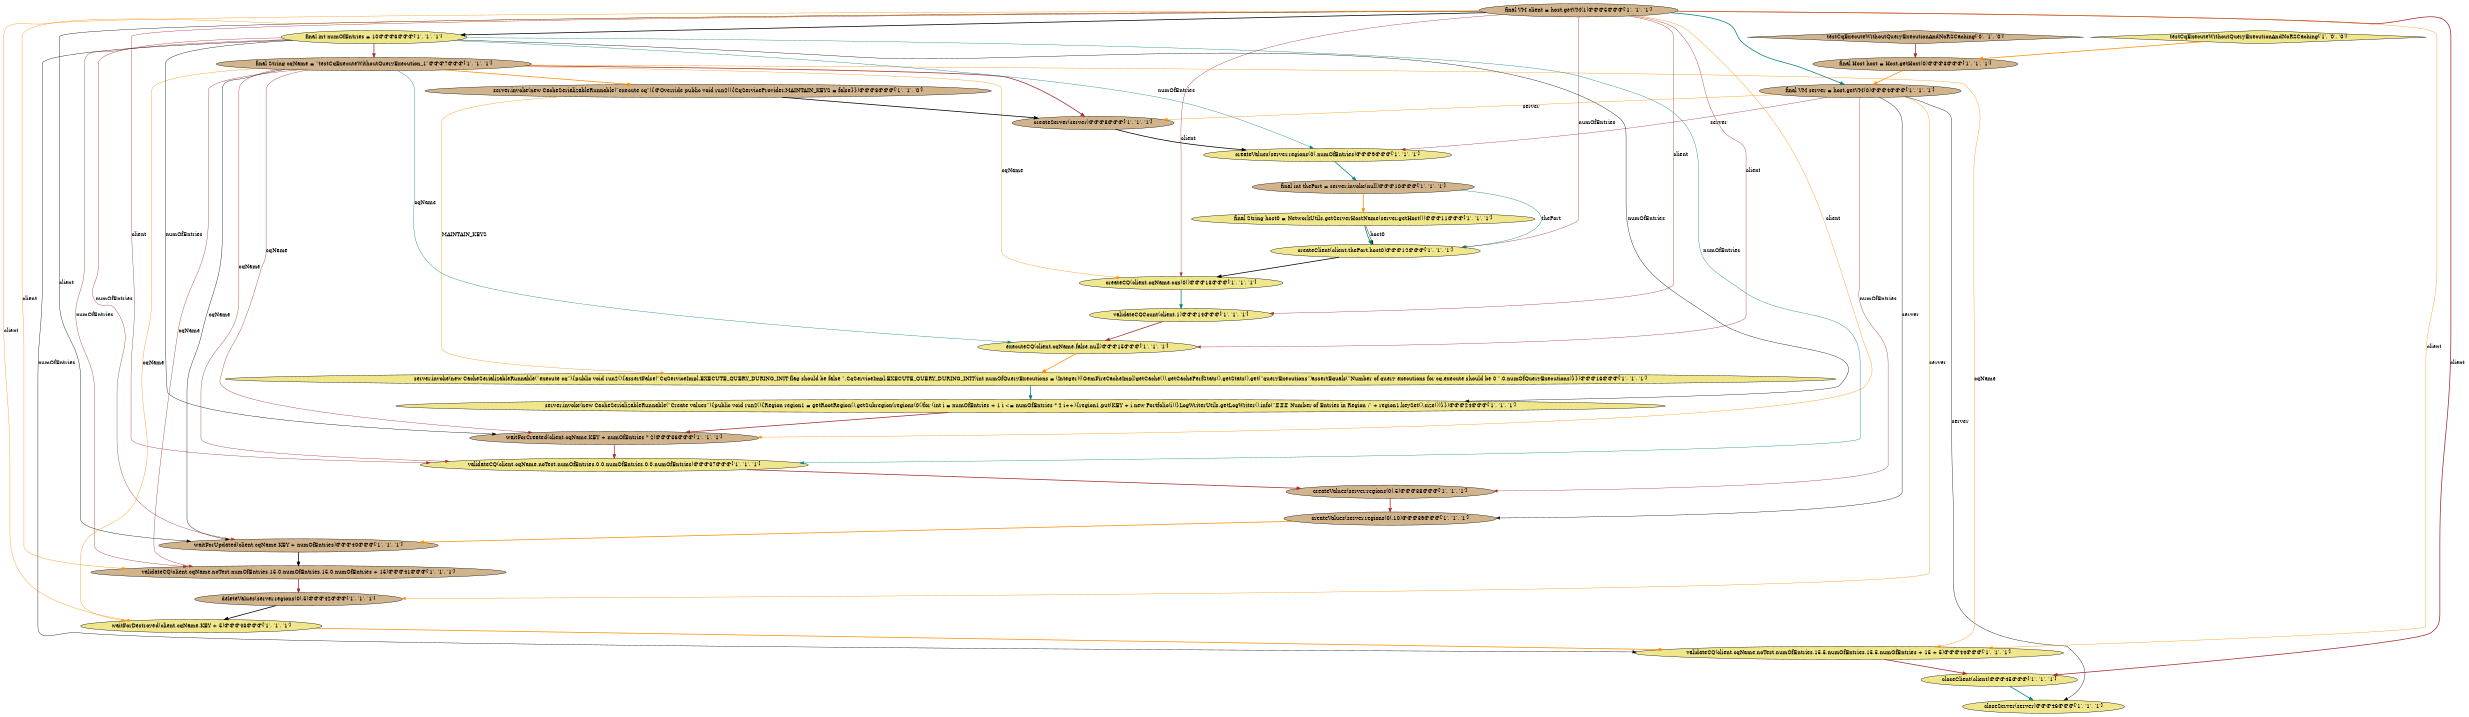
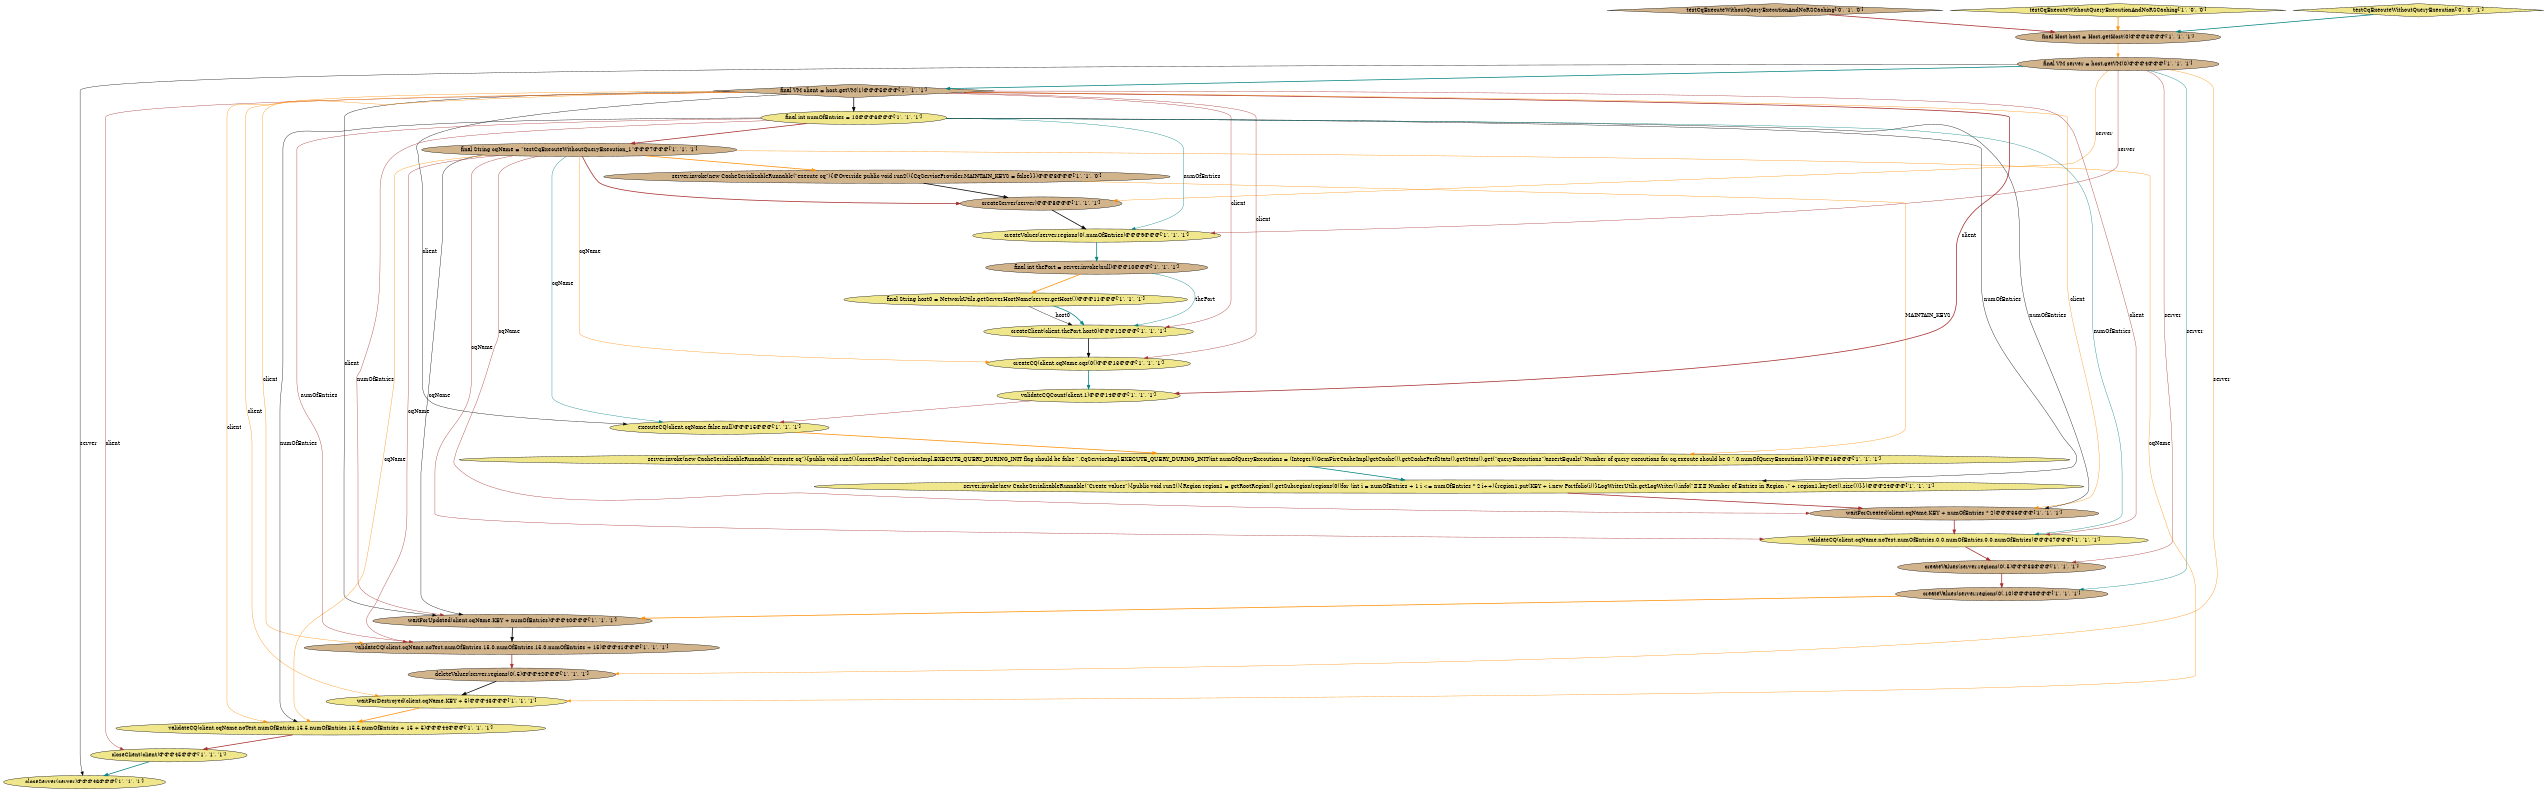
node "final VM client = host.getVM(1)@@@5@@@['1', '1', '1']": shape ellipse -> diamond
node "testCqExecuteWithoutQueryExecution['0', '0', '1']": added
edge "final VM client = host.getVM(1)@@@5@@@['1', '1', '1']" -> "final VM server = host.getVM(0)@@@4@@@['1', '1', '1']": reversed
edge "final Host host = Host.getHost(0)@@@3@@@['1', '1', '1']" -> "final VM server = host.getVM(0)@@@4@@@['1', '1', '1']": style bold -> solid
edge "final VM client = host.getVM(1)@@@5@@@['1', '1', '1']" -> "createClient(client,thePort,host0)@@@12@@@['1', '1', '1']": label "numOfEntries" -> "client"
edge "final VM client = host.getVM(1)@@@5@@@['1', '1', '1']" -> "closeClient(client)@@@45@@@['1', '1', '1']": style bold -> solid
edge "final VM client = host.getVM(1)@@@5@@@['1', '1', '1']" -> "validateCQCount(client,1)@@@14@@@['1', '1', '1']": style solid -> bold
edge "final VM server = host.getVM(0)@@@4@@@['1', '1', '1']" -> "createValues(server,regions(0(,5)@@@38@@@['1', '1', '1']": label "numOfEntries" -> "server"
edge "validateCQCount(client,1)@@@14@@@['1', '1', '1']" -> "executeCQ(client,cqName,false,null)@@@15@@@['1', '1', '1']": style bold -> solid
edge "final VM client = host.getVM(1)@@@5@@@['1', '1', '1']" -> "executeCQ(client,cqName,false,null)@@@15@@@['1', '1', '1']": color brown -> black
edge "final VM server = host.getVM(0)@@@4@@@['1', '1', '1']" -> "createValues(server,regions(0(,10)@@@39@@@['1', '1', '1']": color black -> teal
